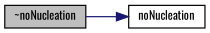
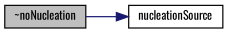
node "noNucleation": label "noNucleation" -> "nucleationSource"
